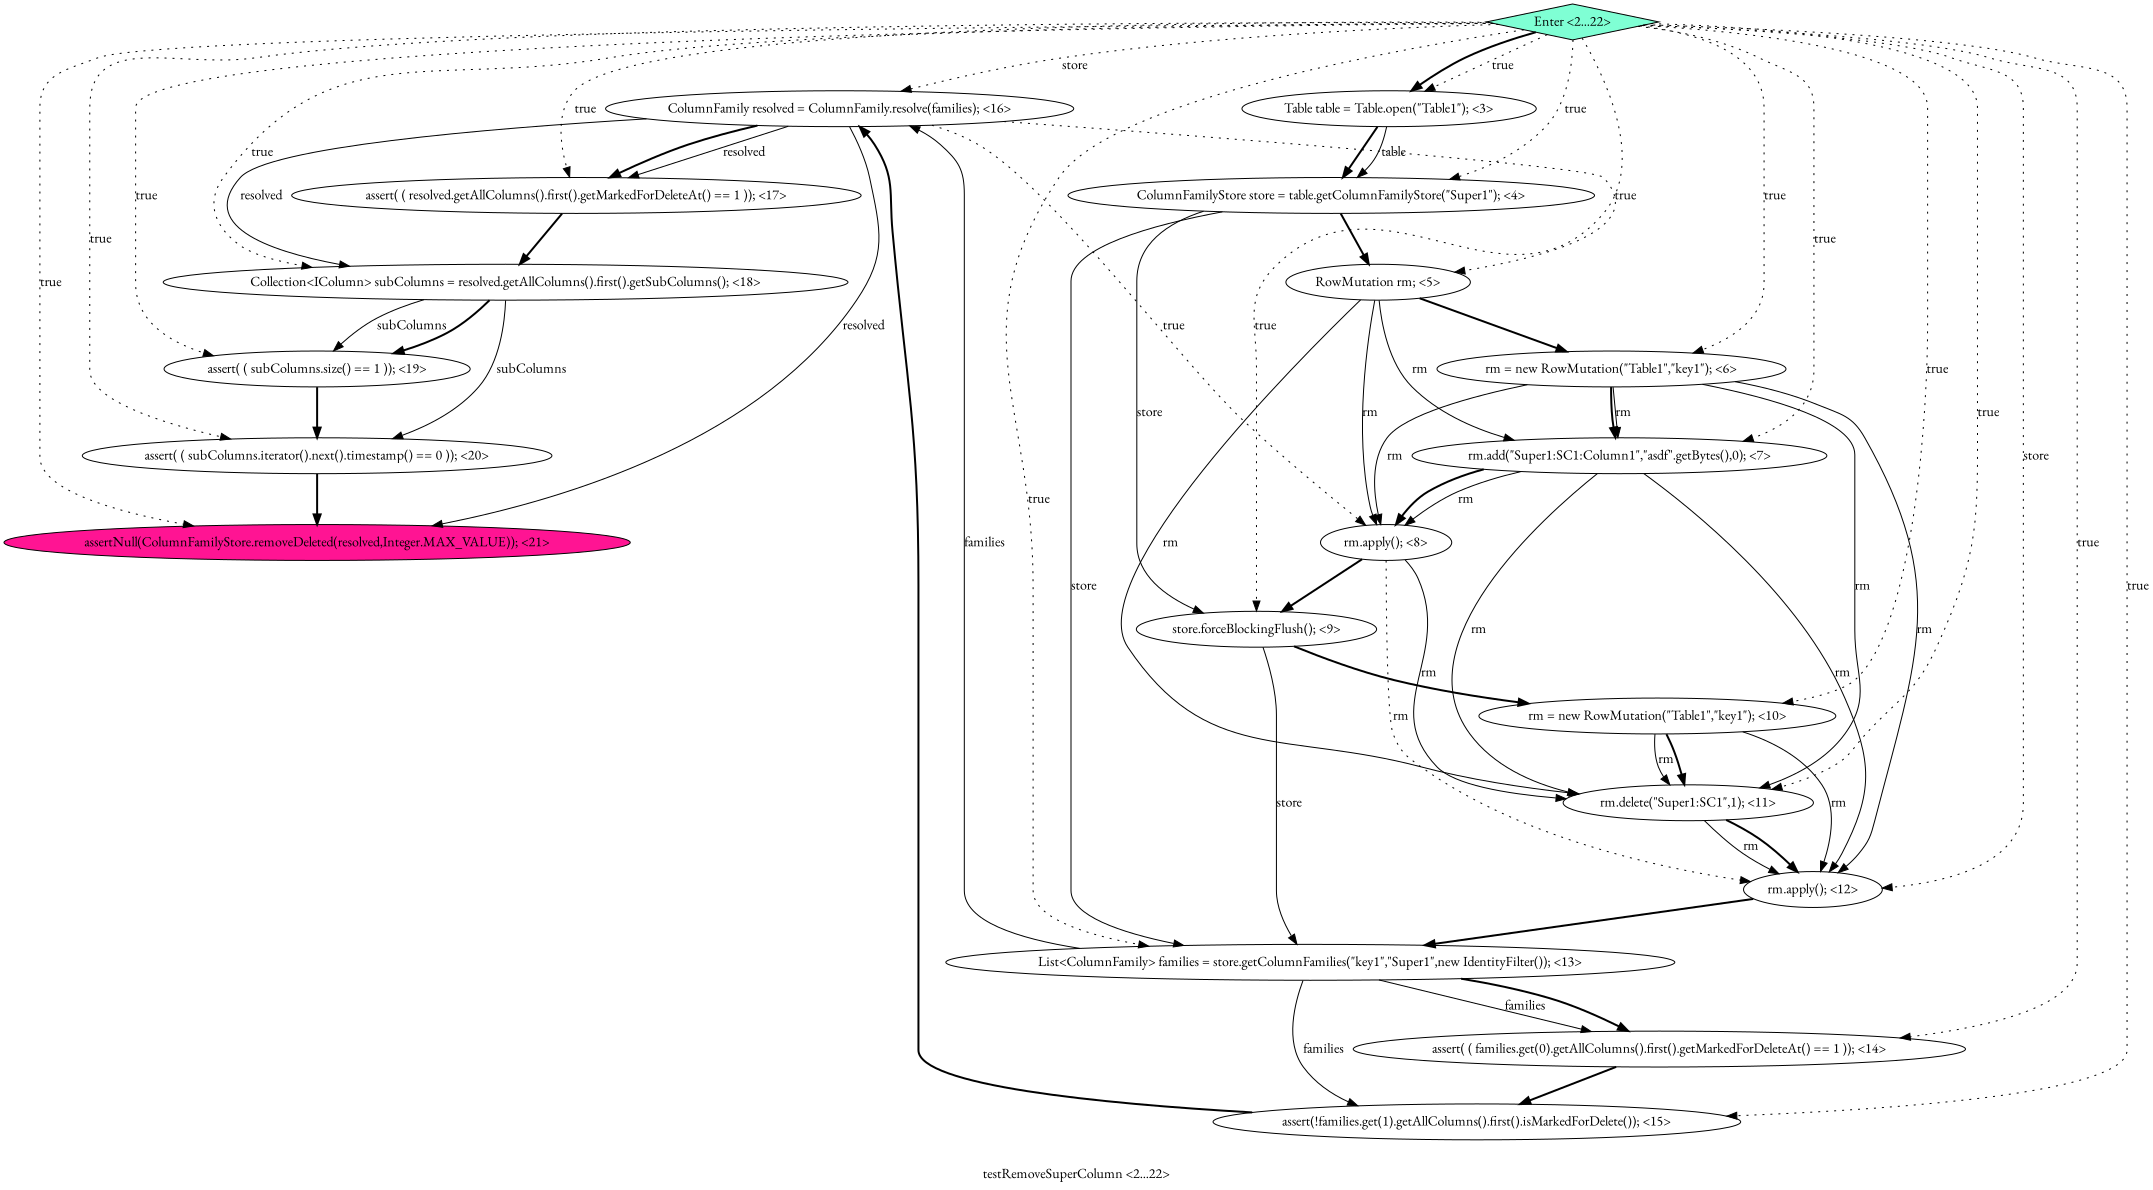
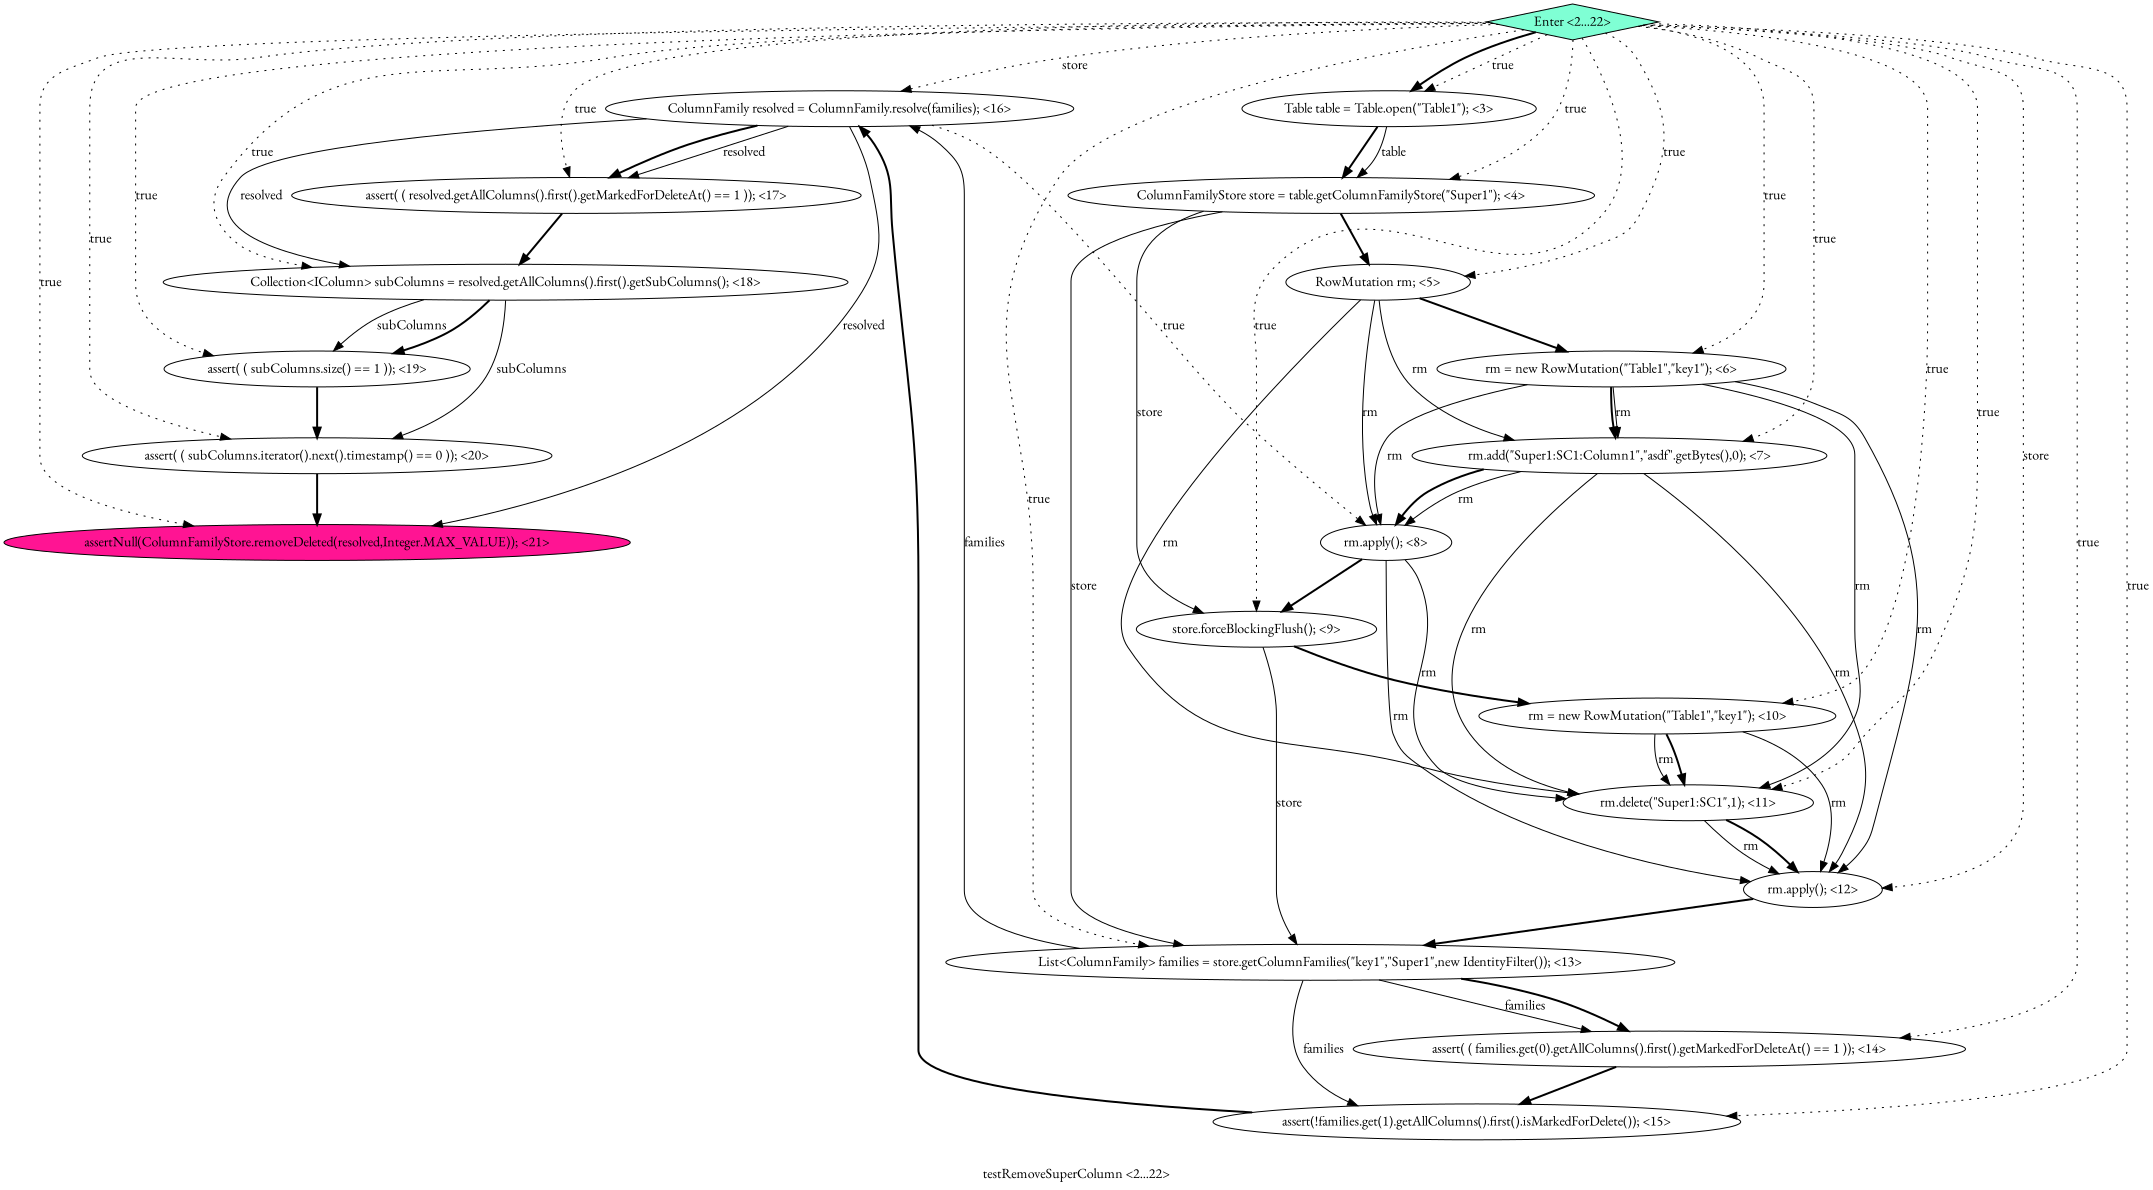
edge "ColumnFamily resolved = ColumnFamily.resolve(families); <16>" -> "RowMutation rm; <5>": now "Enter <2...22>" -> "RowMutation rm; <5>"
edge "rm.apply(); <8>" -> "rm.apply(); <12>": style dotted -> solid
